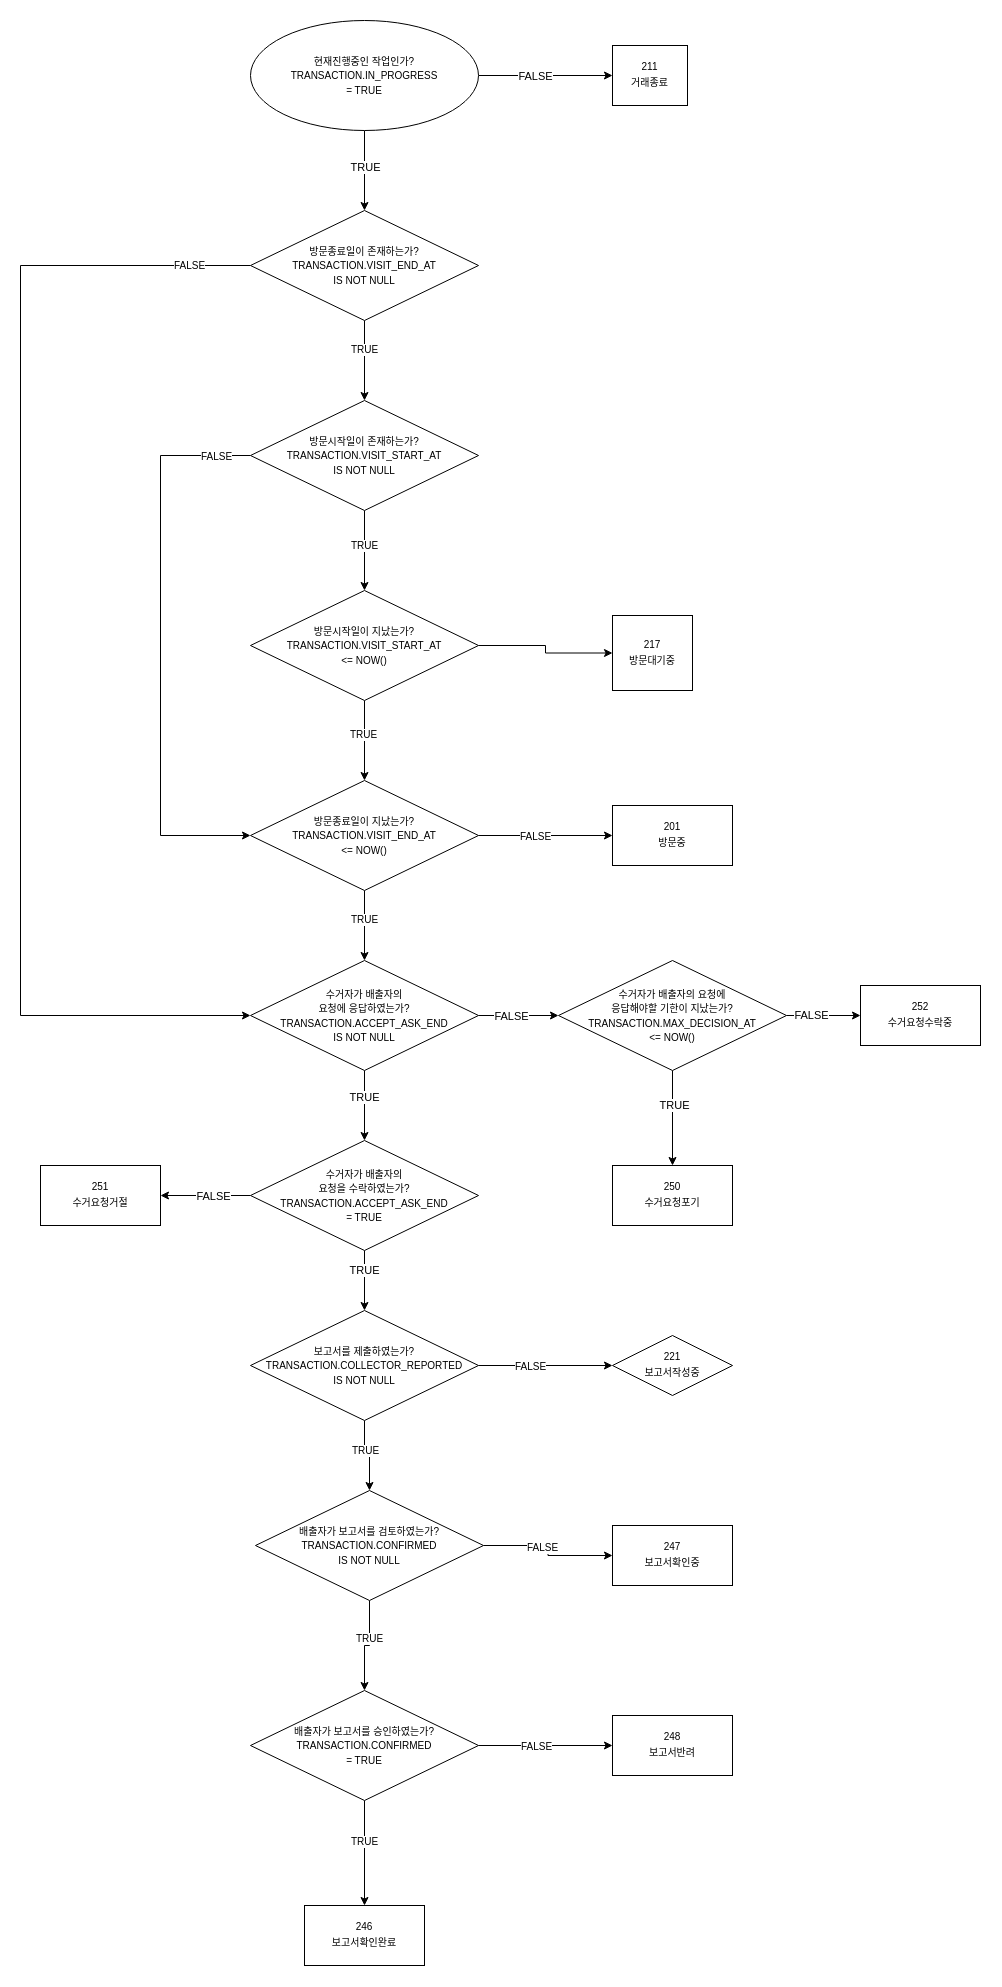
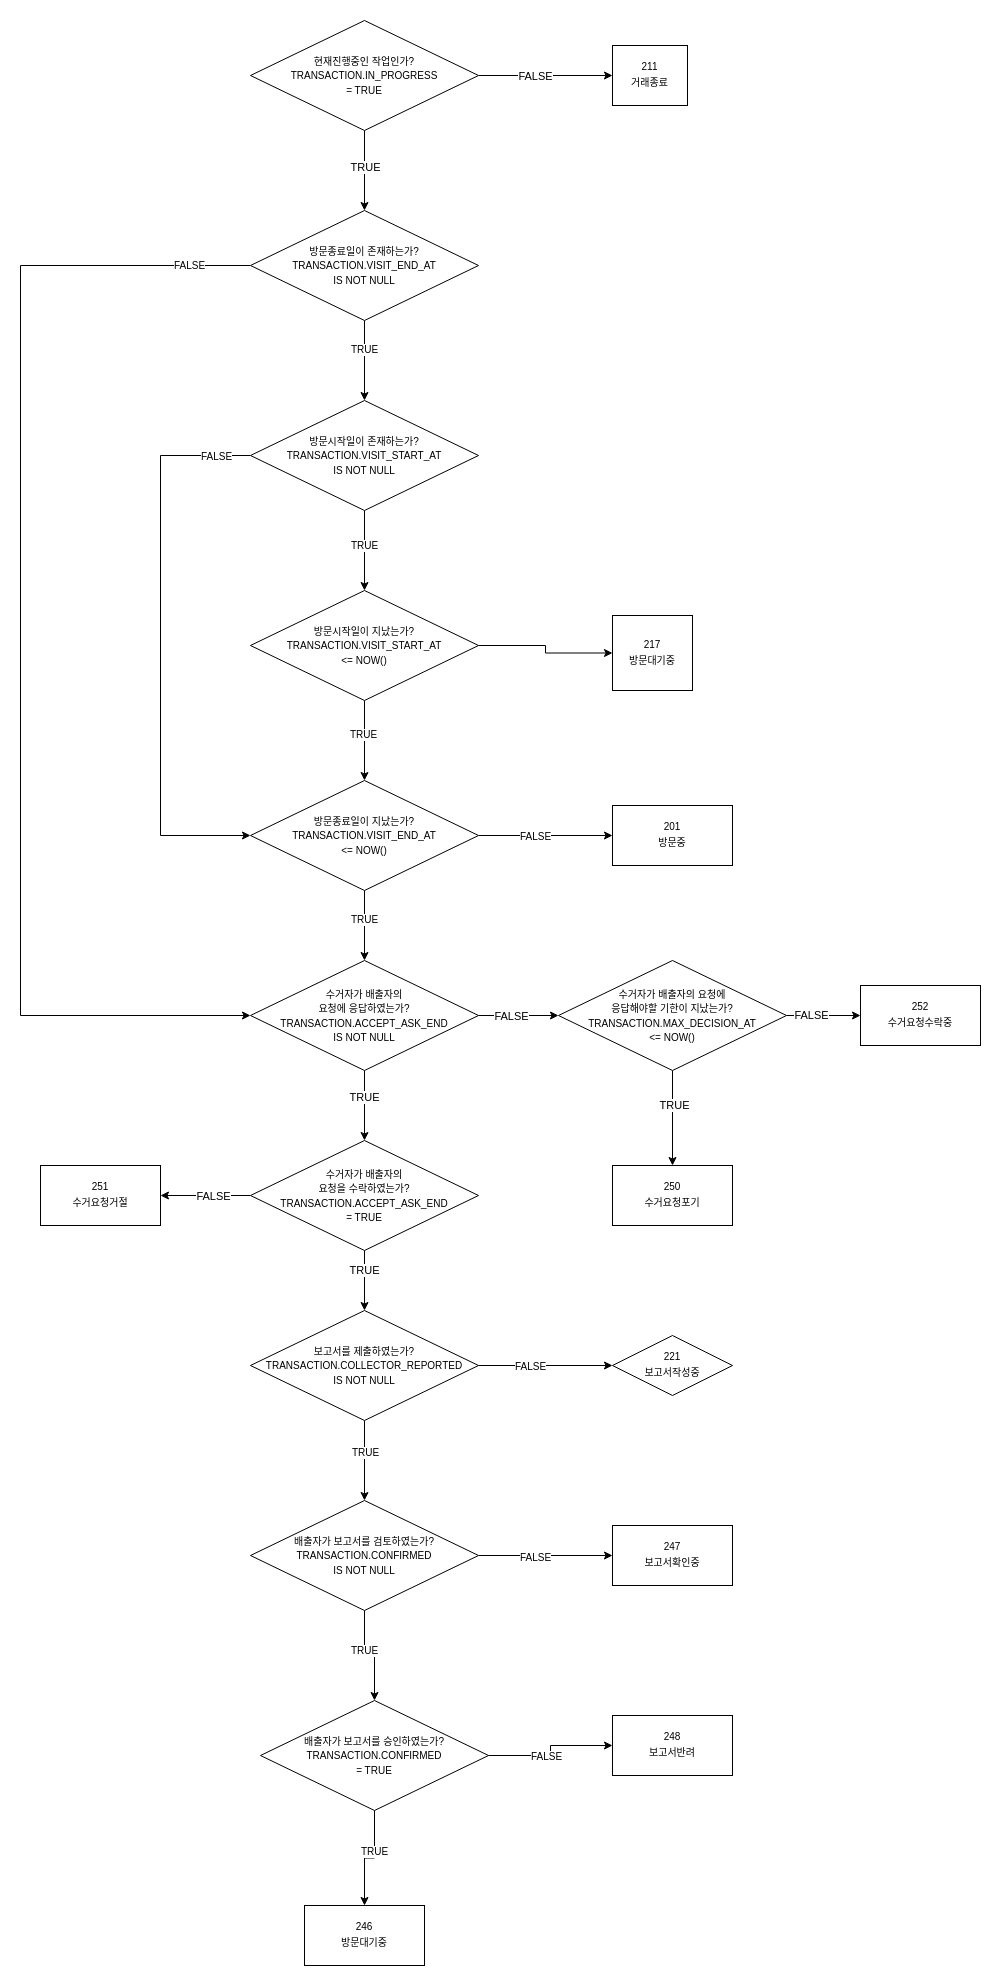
node "현재진행중인 작업인가?TRANSACTION.IN_PROGRESS = TRUE": shape ellipse -> diamond
node "배출자가 보고서를 검토하였는가?TRANSACTION.CONFIRMED IS NOT NULL": moved (370, 1546) -> (365, 1556)
node "배출자가 보고서를 승인하였는가?TRANSACTION.CONFIRMED = TRUE": moved (365, 1746) -> (375, 1756)
node "246 보고서확인완료": label "246 보고서확인완료" -> "246 방문대기중"
